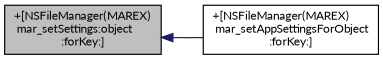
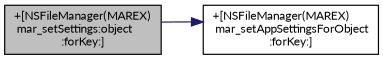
edge "+[NSFileManager(MAREX) mar_setAppSettingsForObject :forKey:]" -> "+[NSFileManager(MAREX) mar_setSettings:object :forKey:]": reversed
